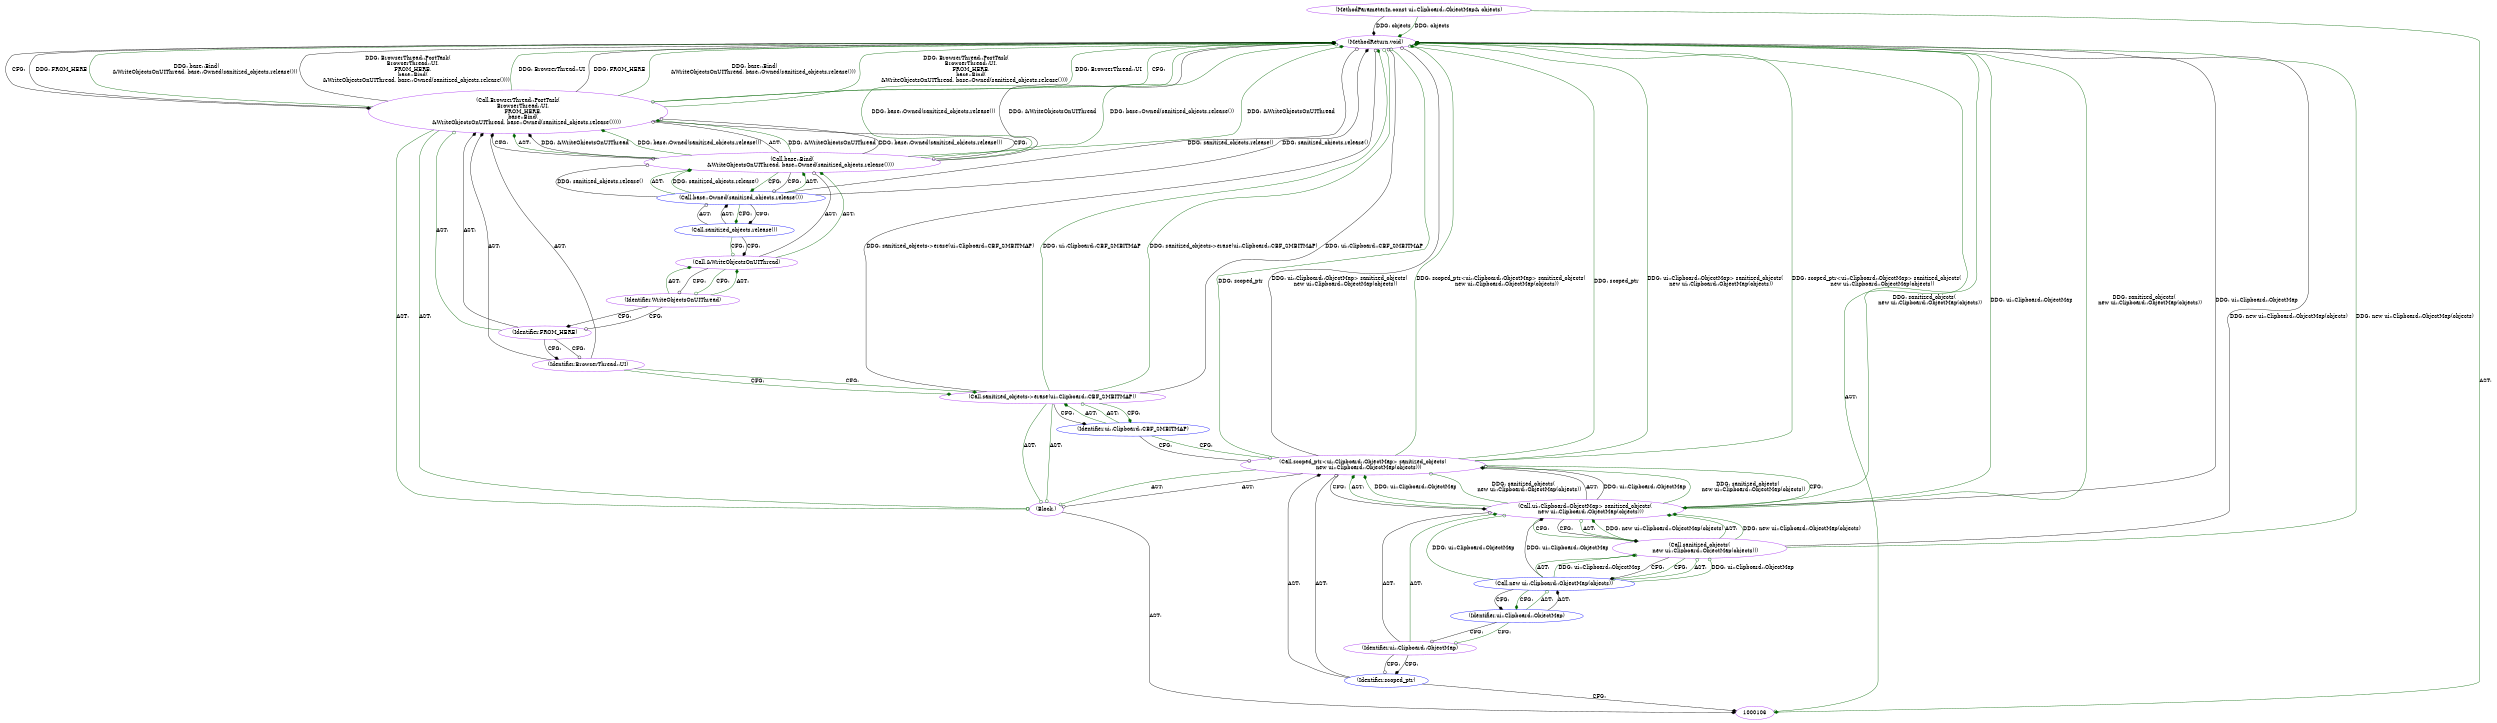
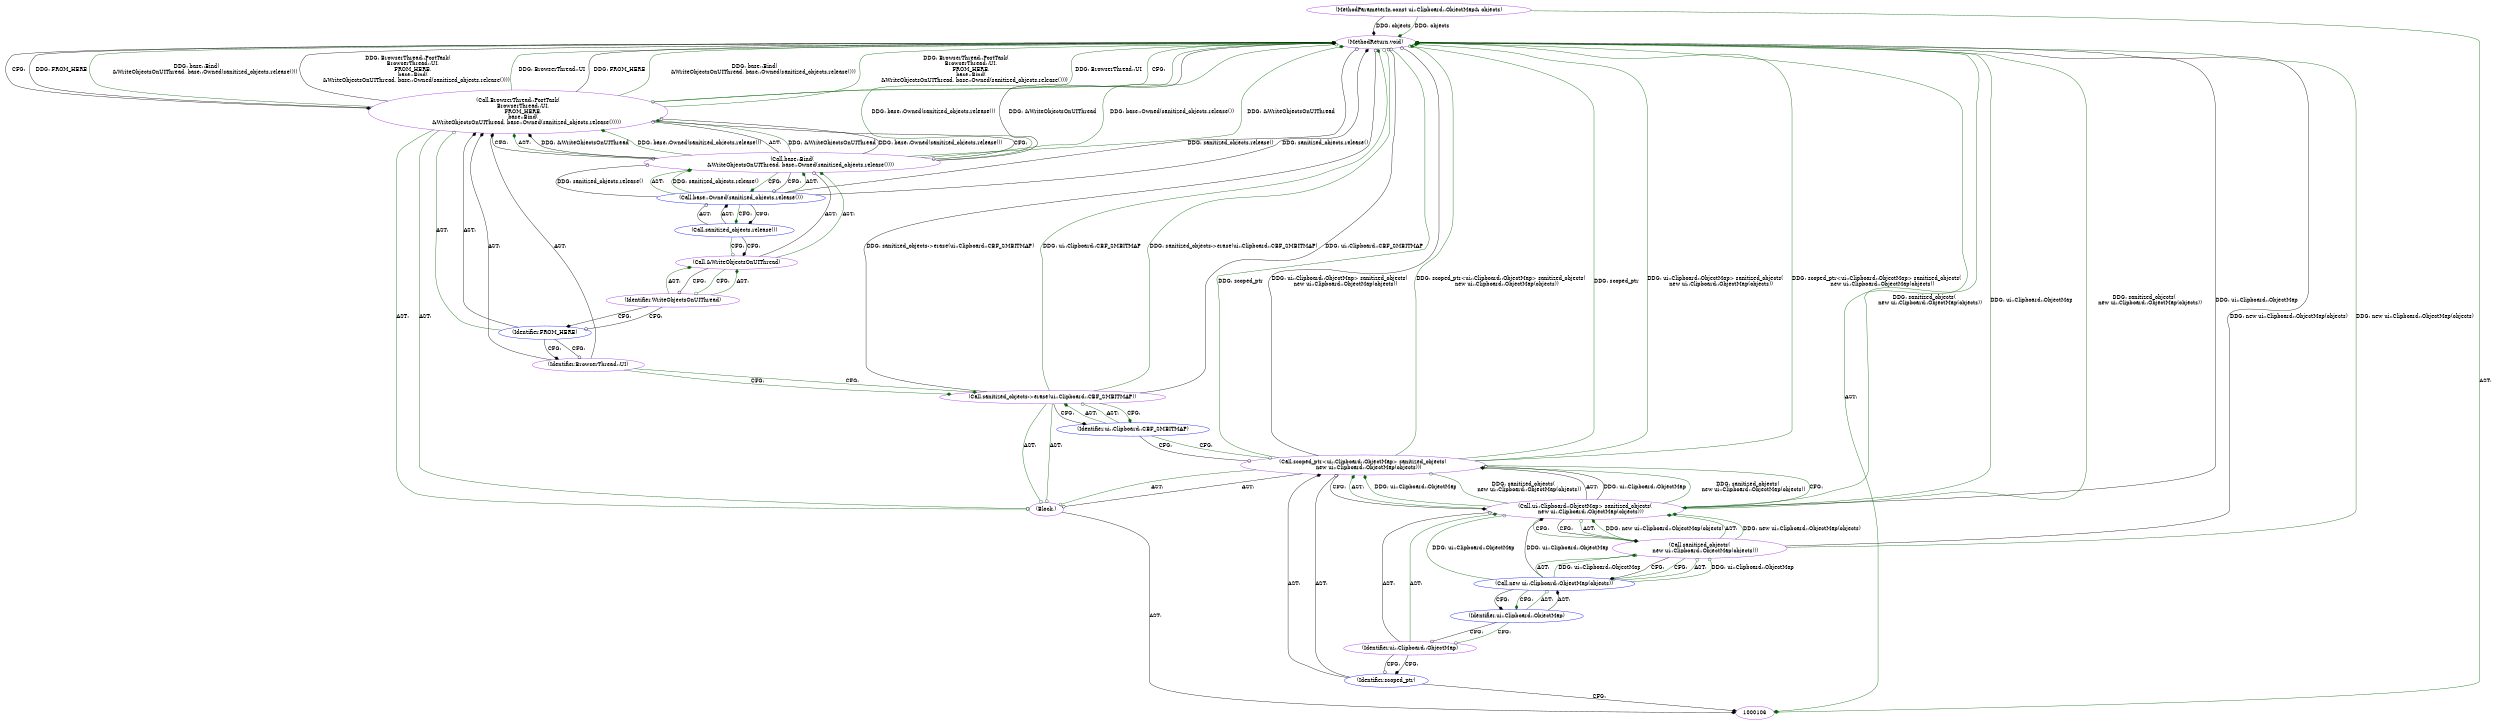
edge "(MethodReturn,void)" -> "1000106": arrowhead odot -> diamond
node "(Identifier,FROM_HERE)": color purple -> blue
